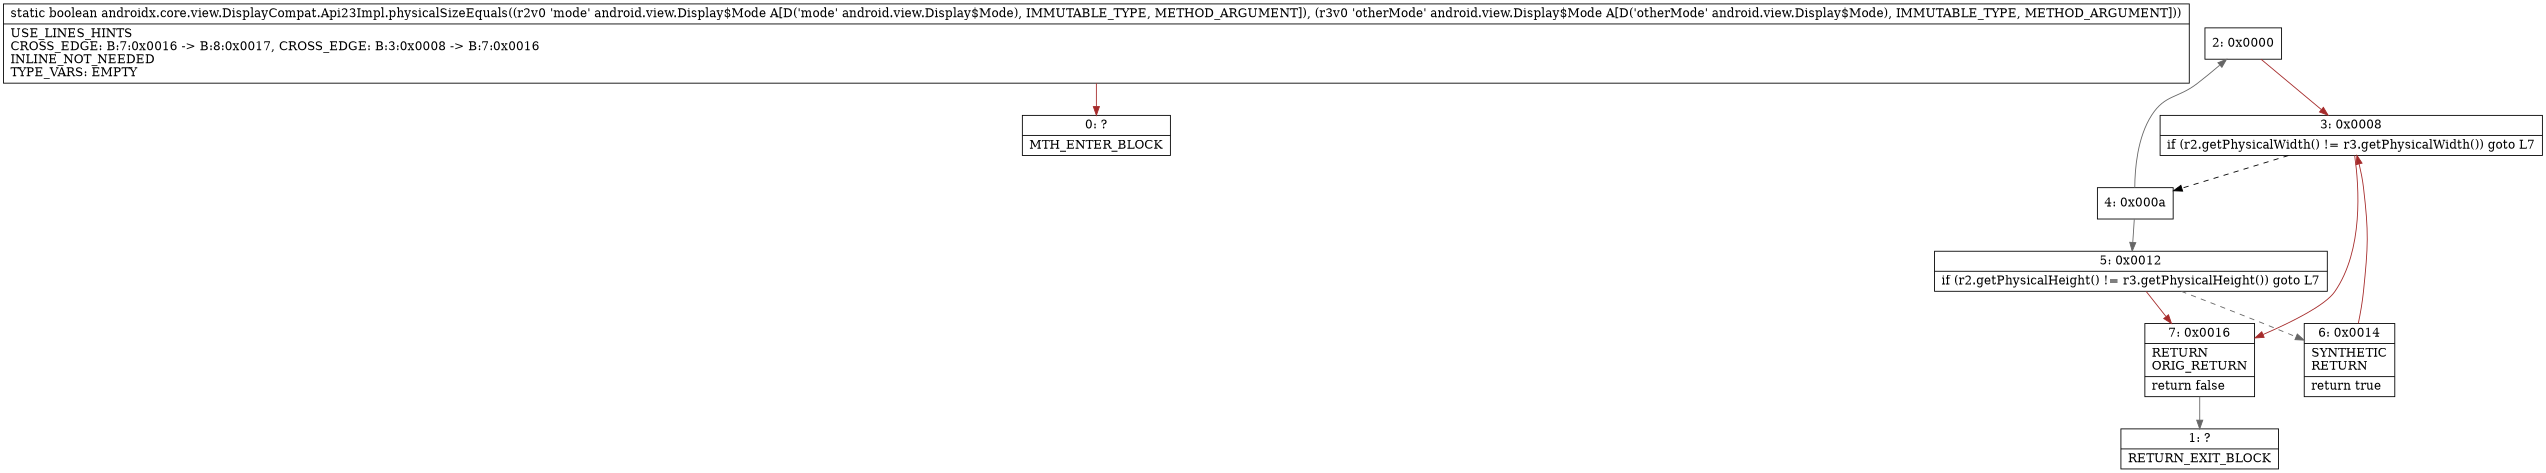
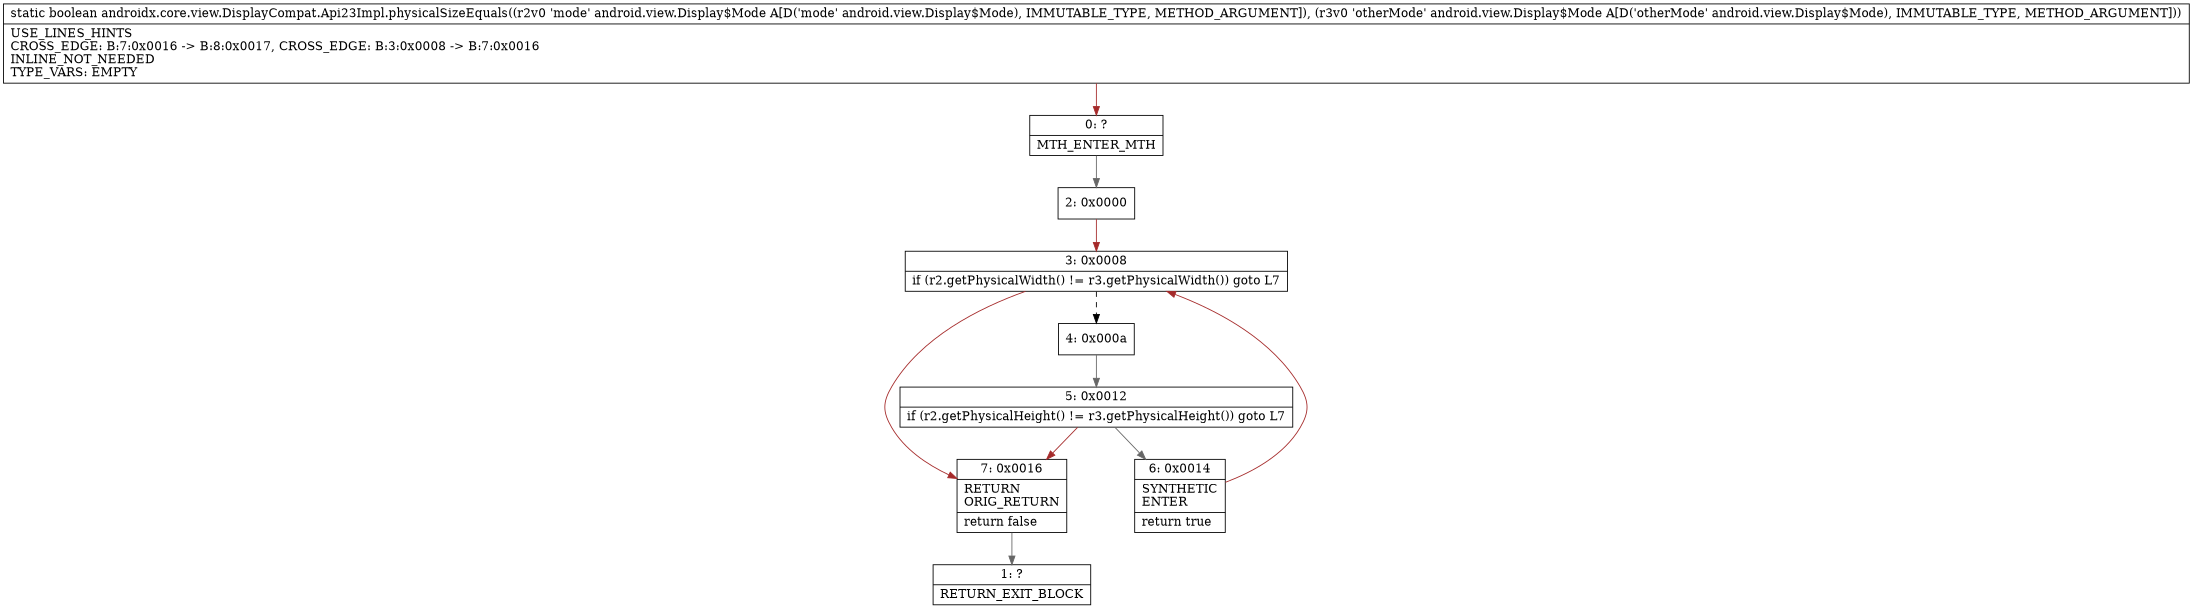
edge "4: 0x000a" -> "2: 0x0000": now "0: ?" -> "2: 0x0000"
node "0: ?": text "MTH_ENTER_BLOCK" -> "MTH_ENTER_MTH"
edge "5: 0x0012" -> "6: 0x0014": style dashed -> solid
node "6: 0x0014": text "RETURN" -> "ENTER"
